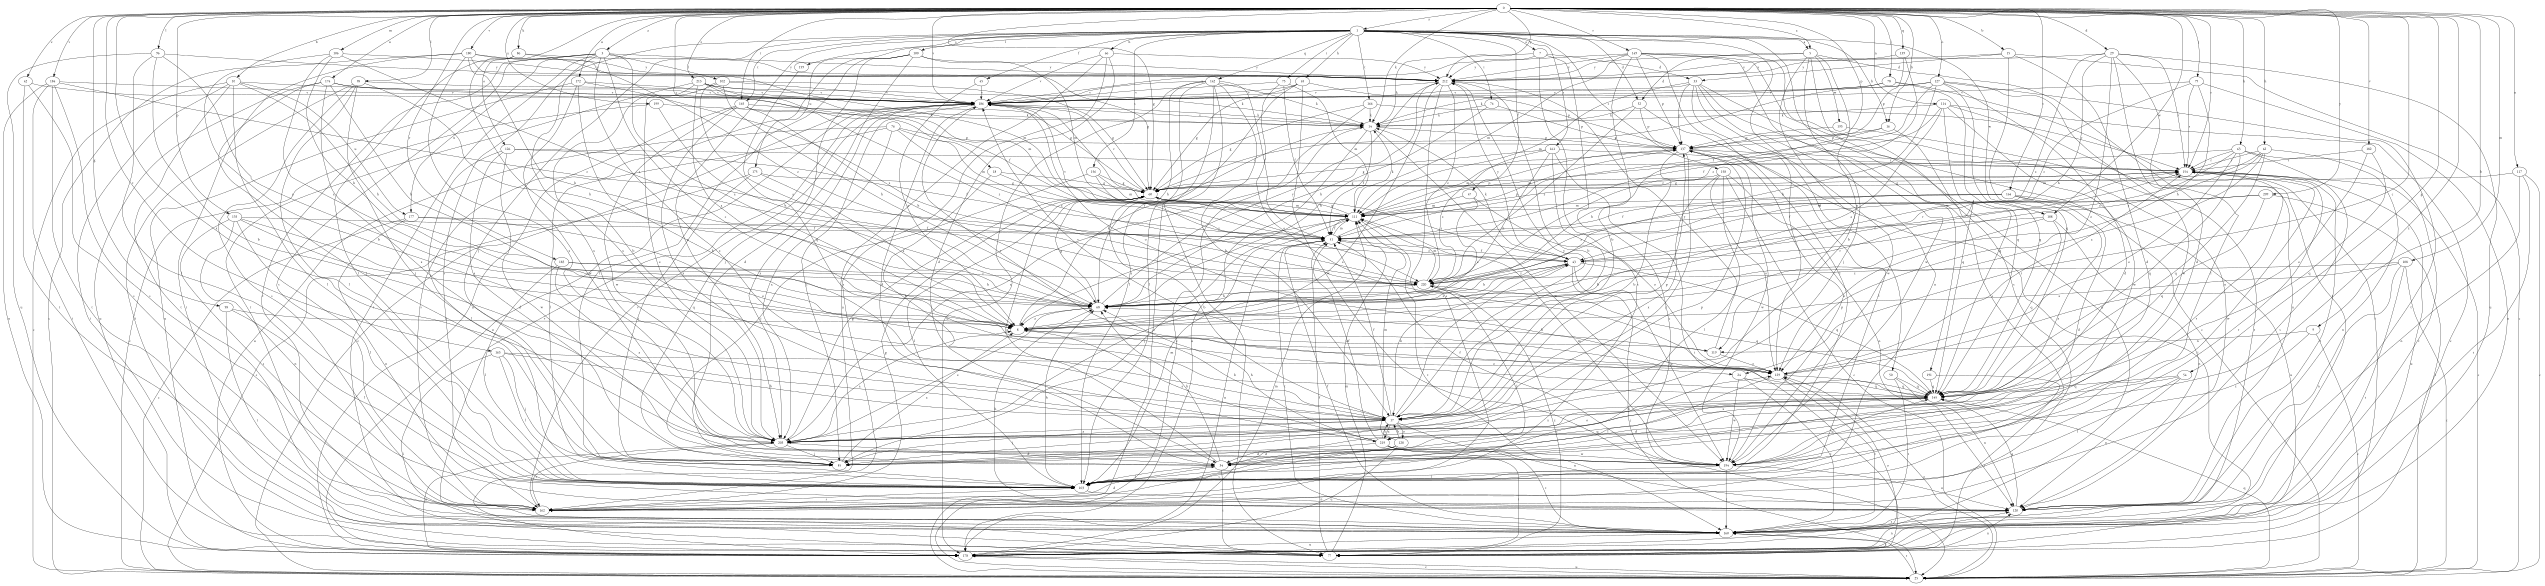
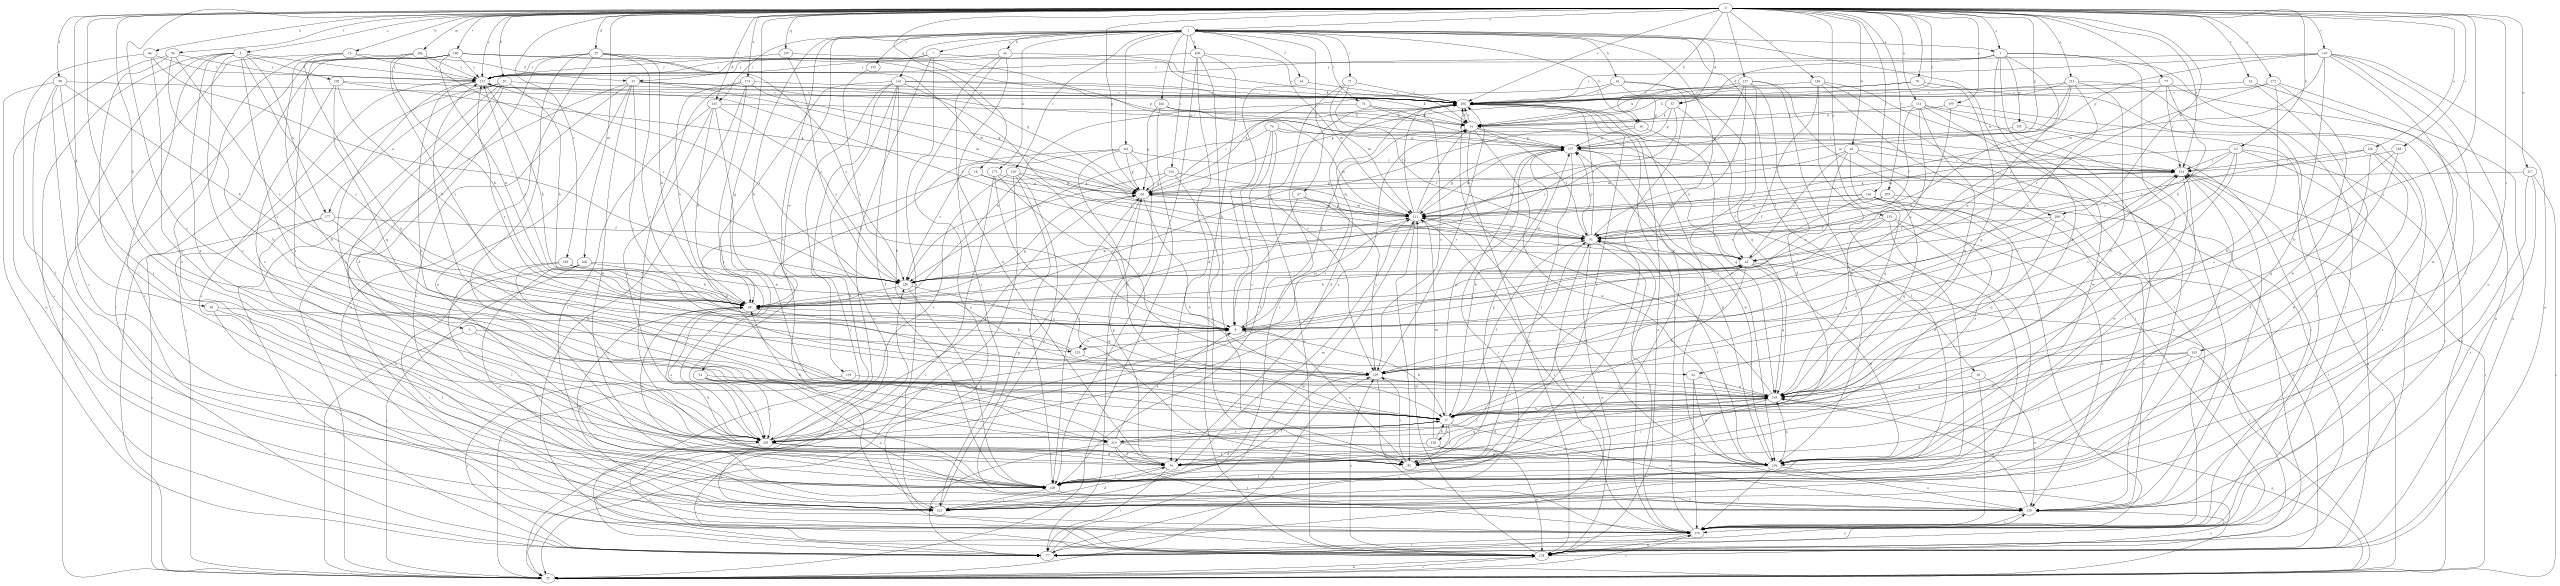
edge "43" -> "51": removed, label "f"
node "160": label "160" -> "170"
